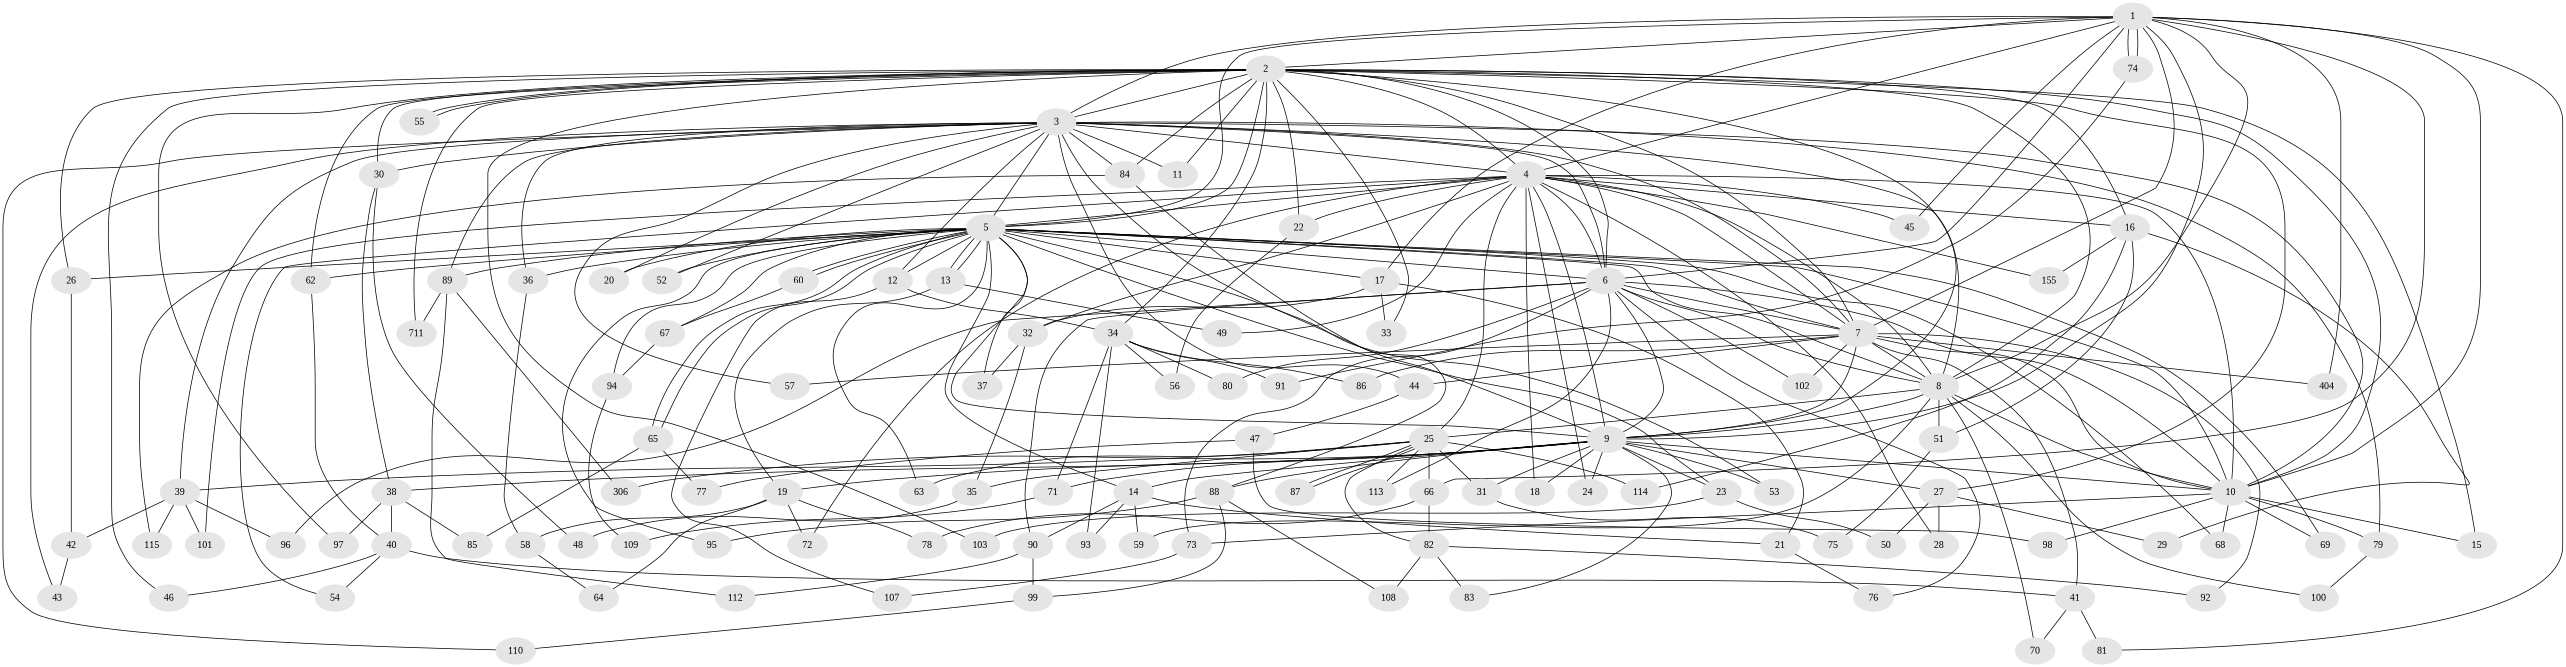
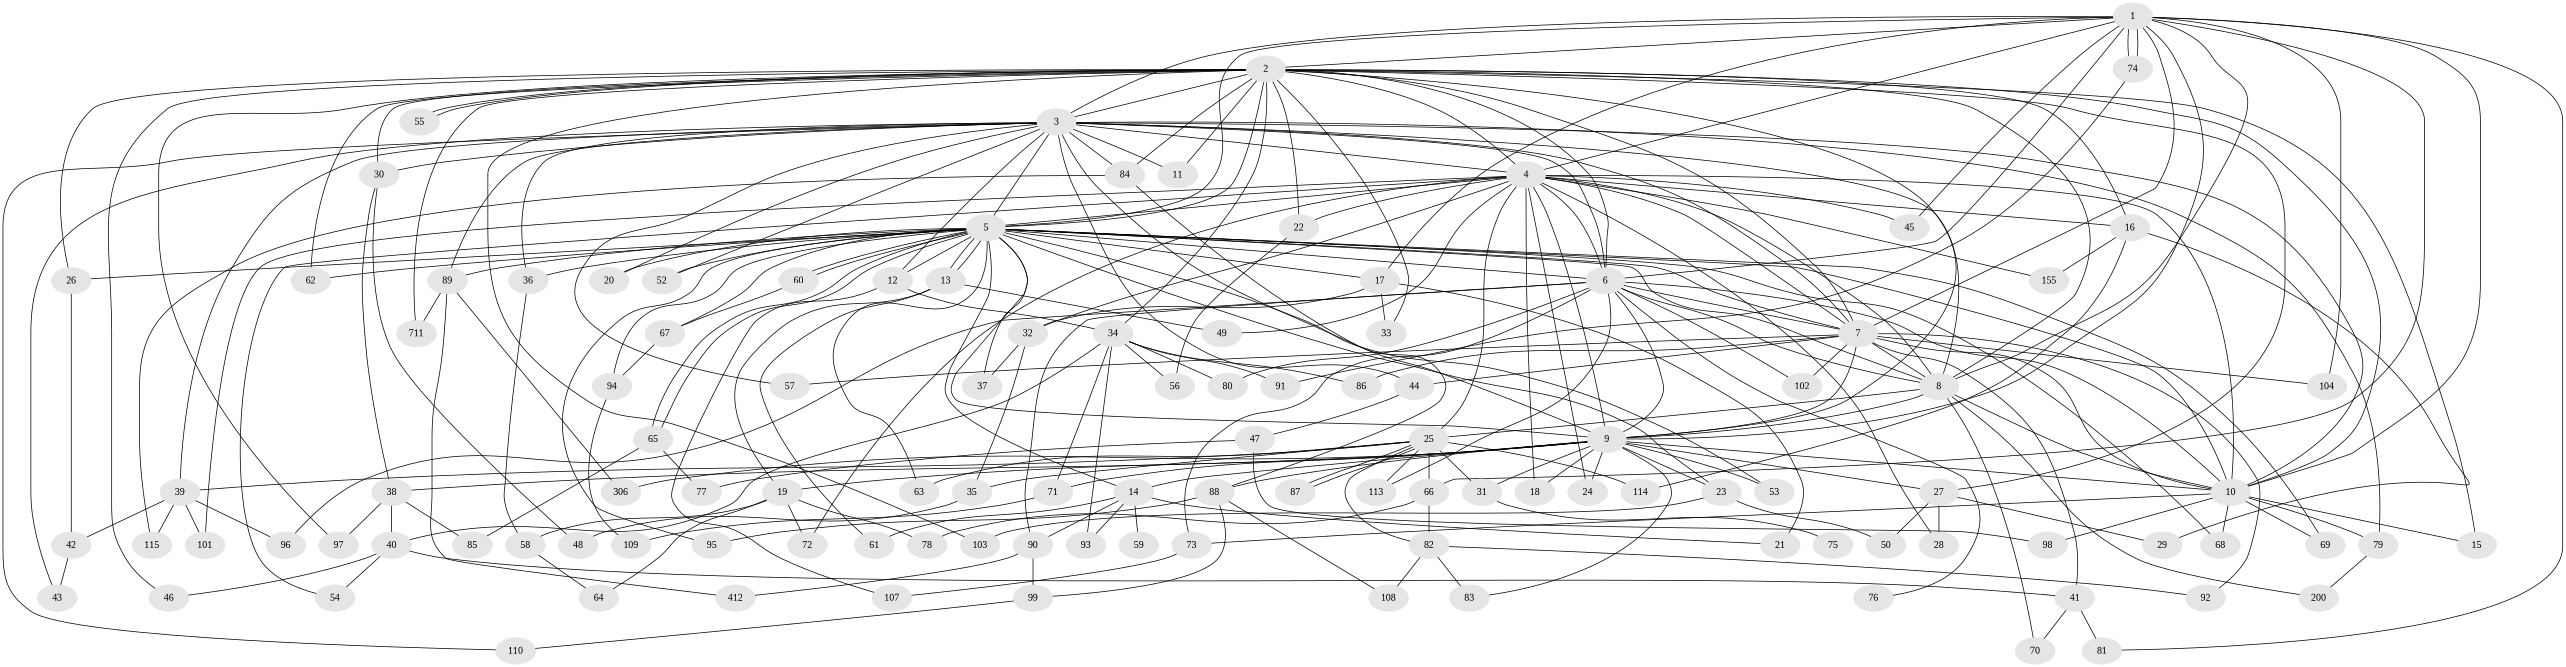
node "404": label "404" -> "104"
edge "62" -- "40": now "34" -- "40"
node "51": removed
edge "8" -- "59": removed
node "61": added
edge "21" -- "76": removed
node "112": label "112" -> "412"
node "100": label "100" -> "200"
